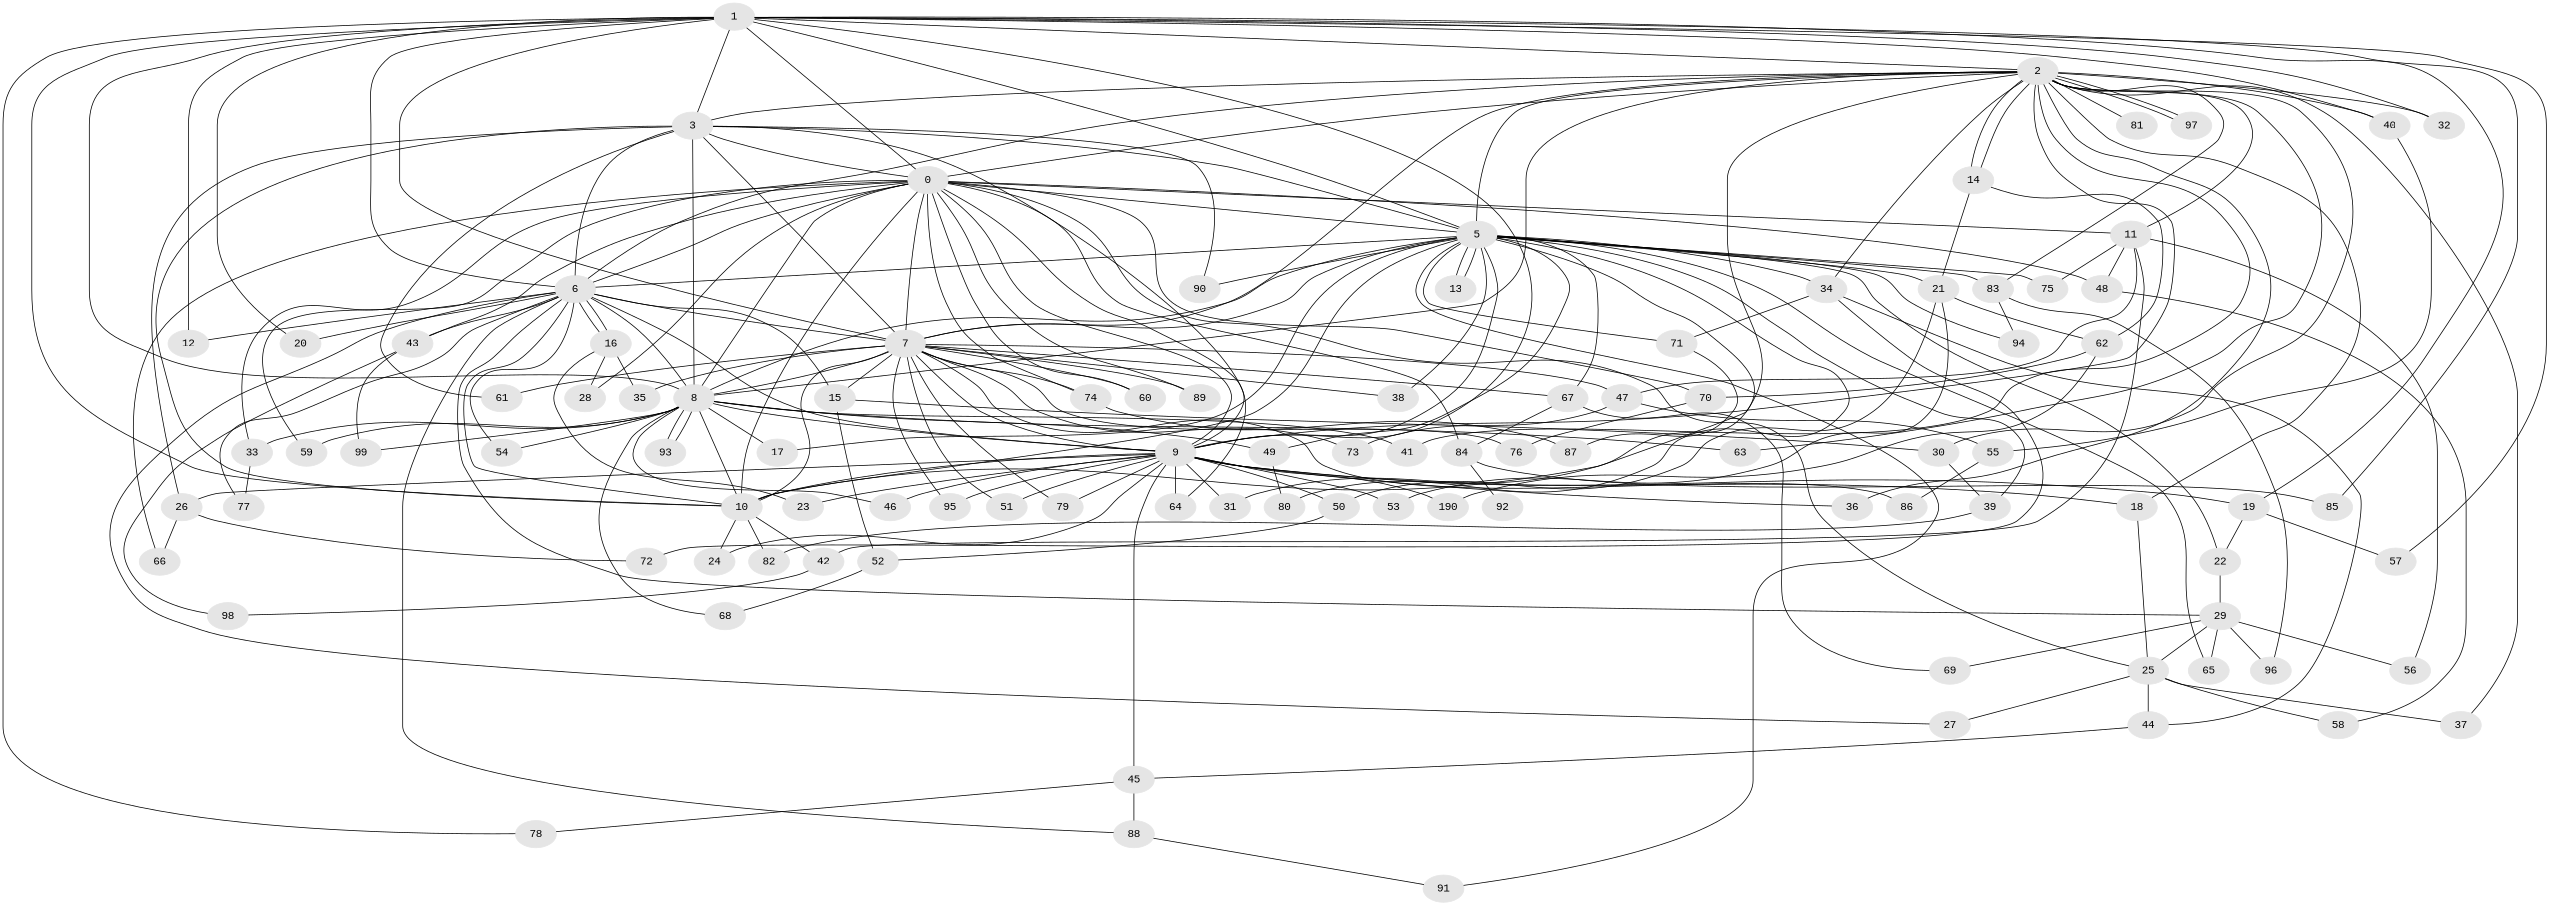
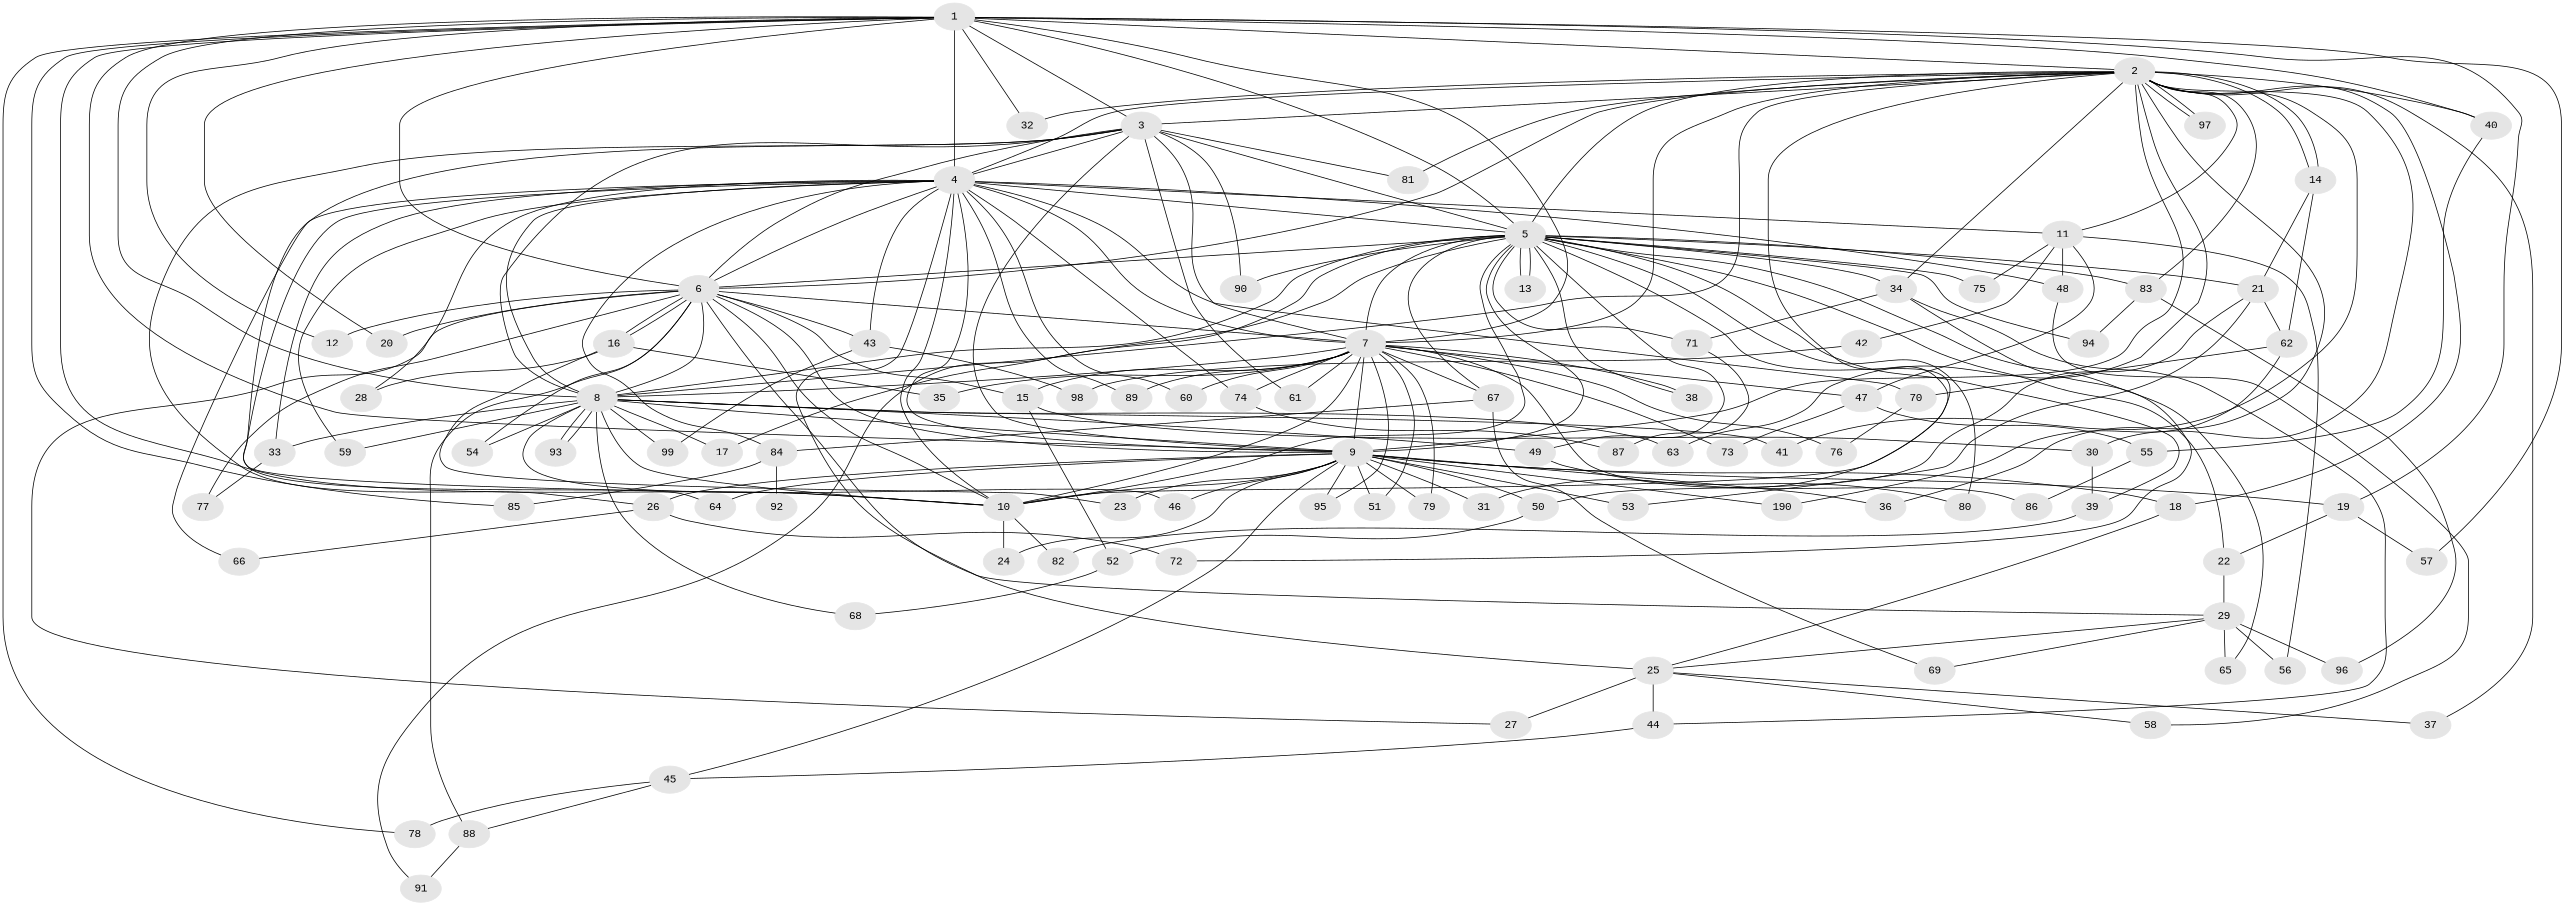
edge "3" -- "81": added
node "0": label "0" -> "4"
edge "10" -- "42": removed
